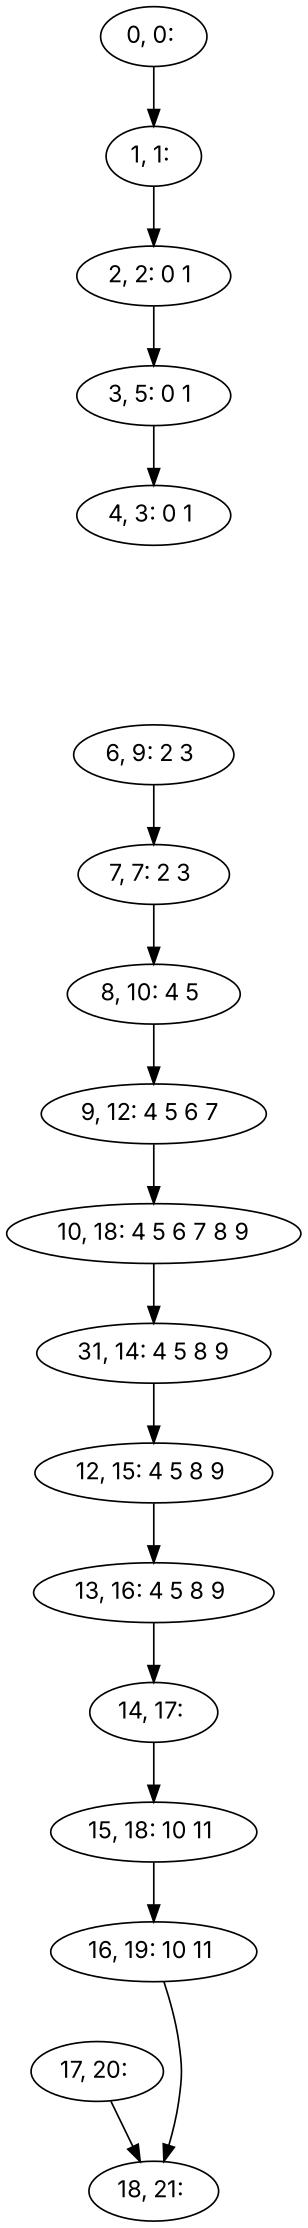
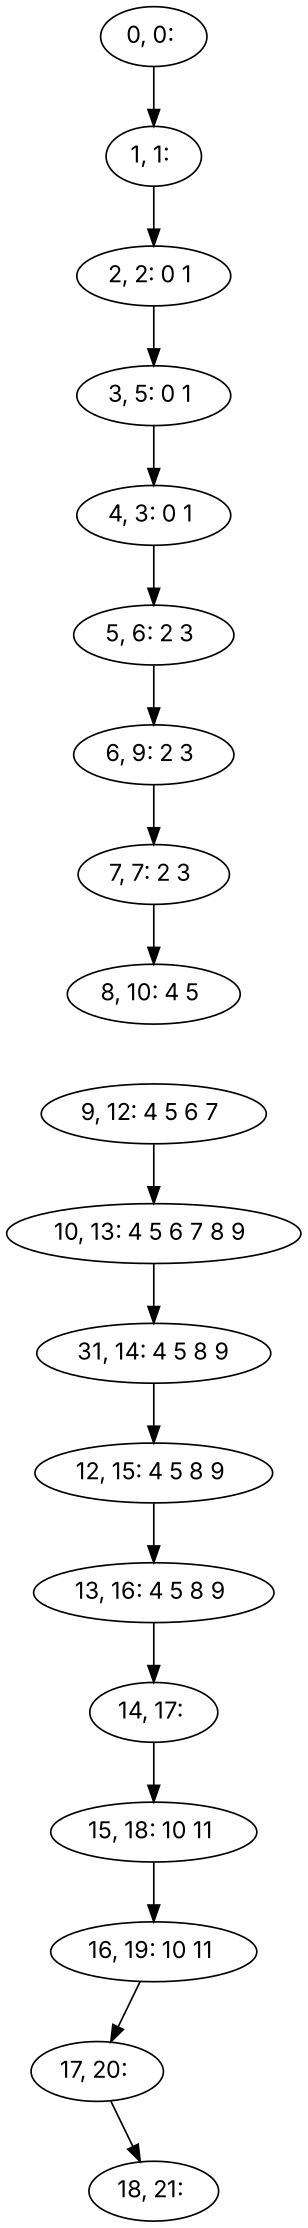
node "5, 6: 2 3": added
edge "8, 10: 4 5" -> "9, 12: 4 5 6 7": removed
node "10, 18: 4 5 6 7 8 9": label "10, 18: 4 5 6 7 8 9" -> "10, 13: 4 5 6 7 8 9"
edge "16, 19: 10 11" -> "18, 21:": now "16, 19: 10 11" -> "17, 20:"
